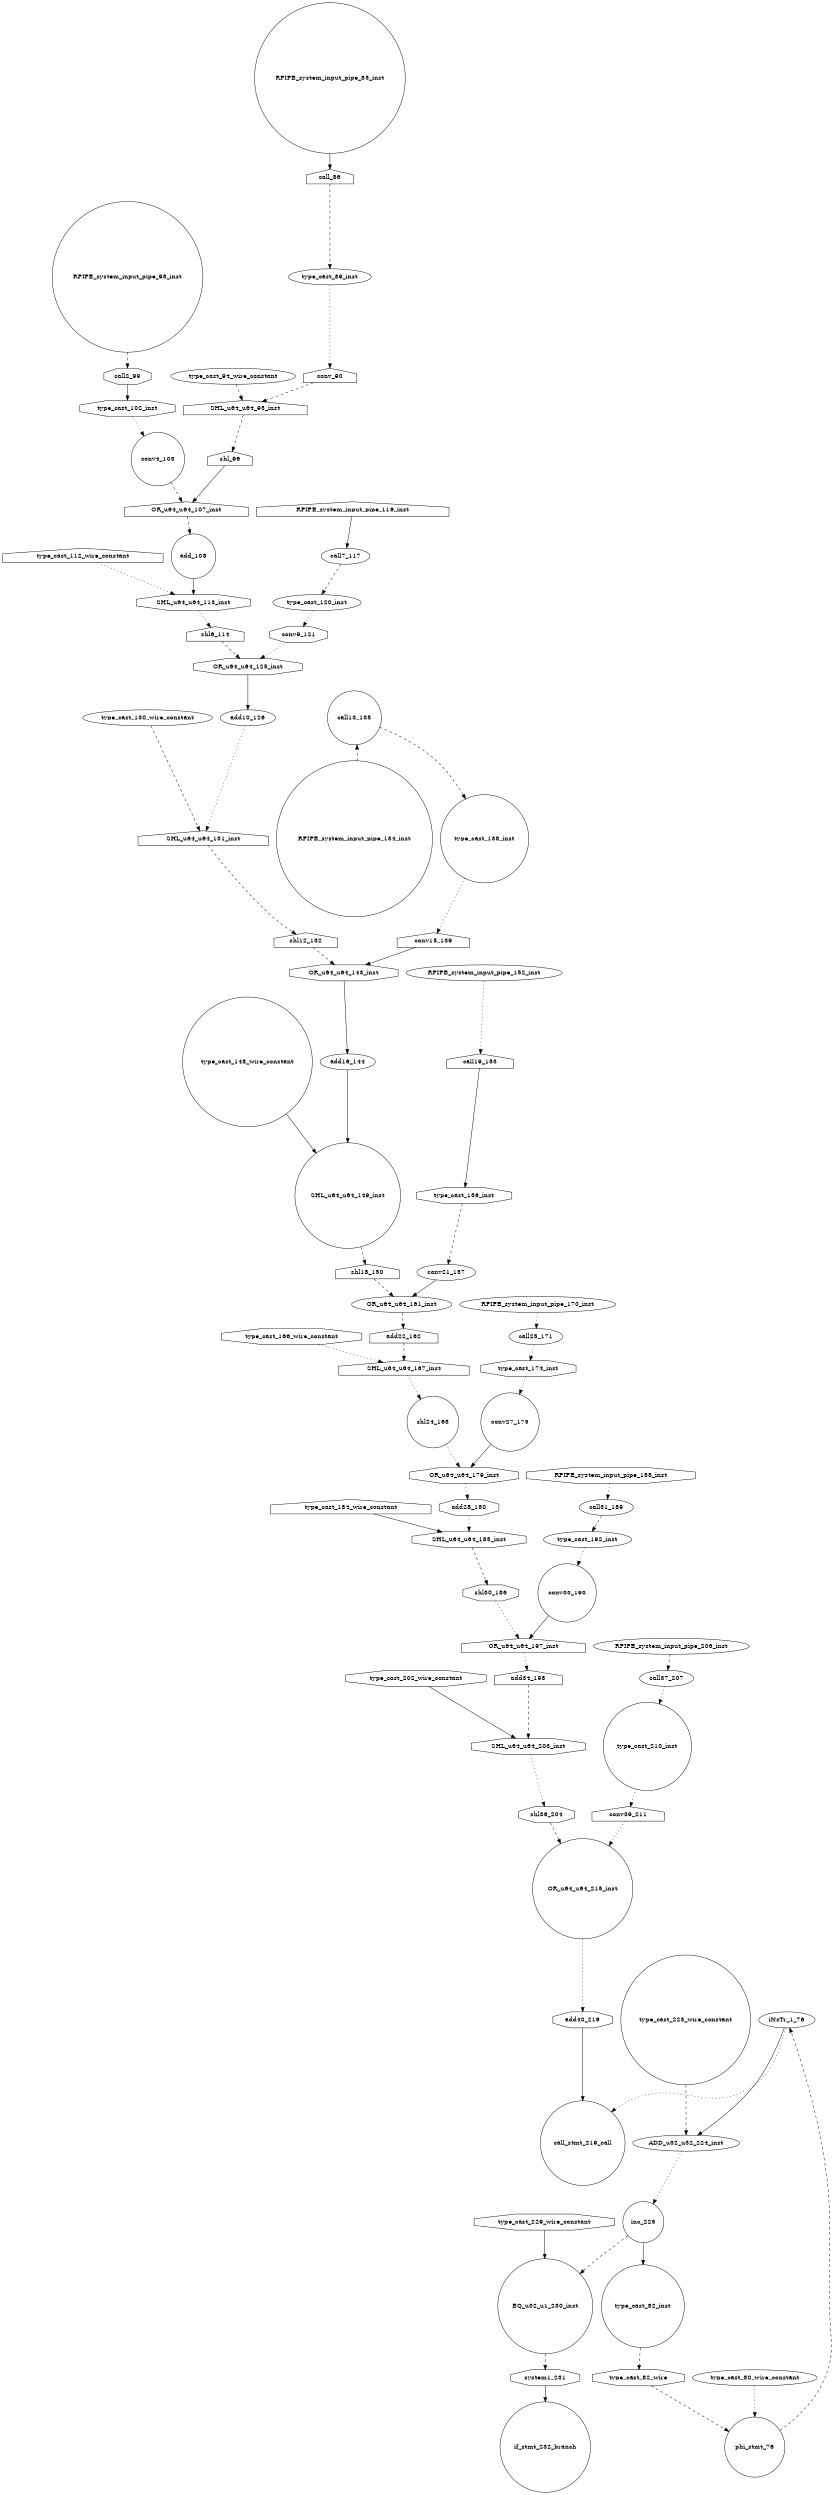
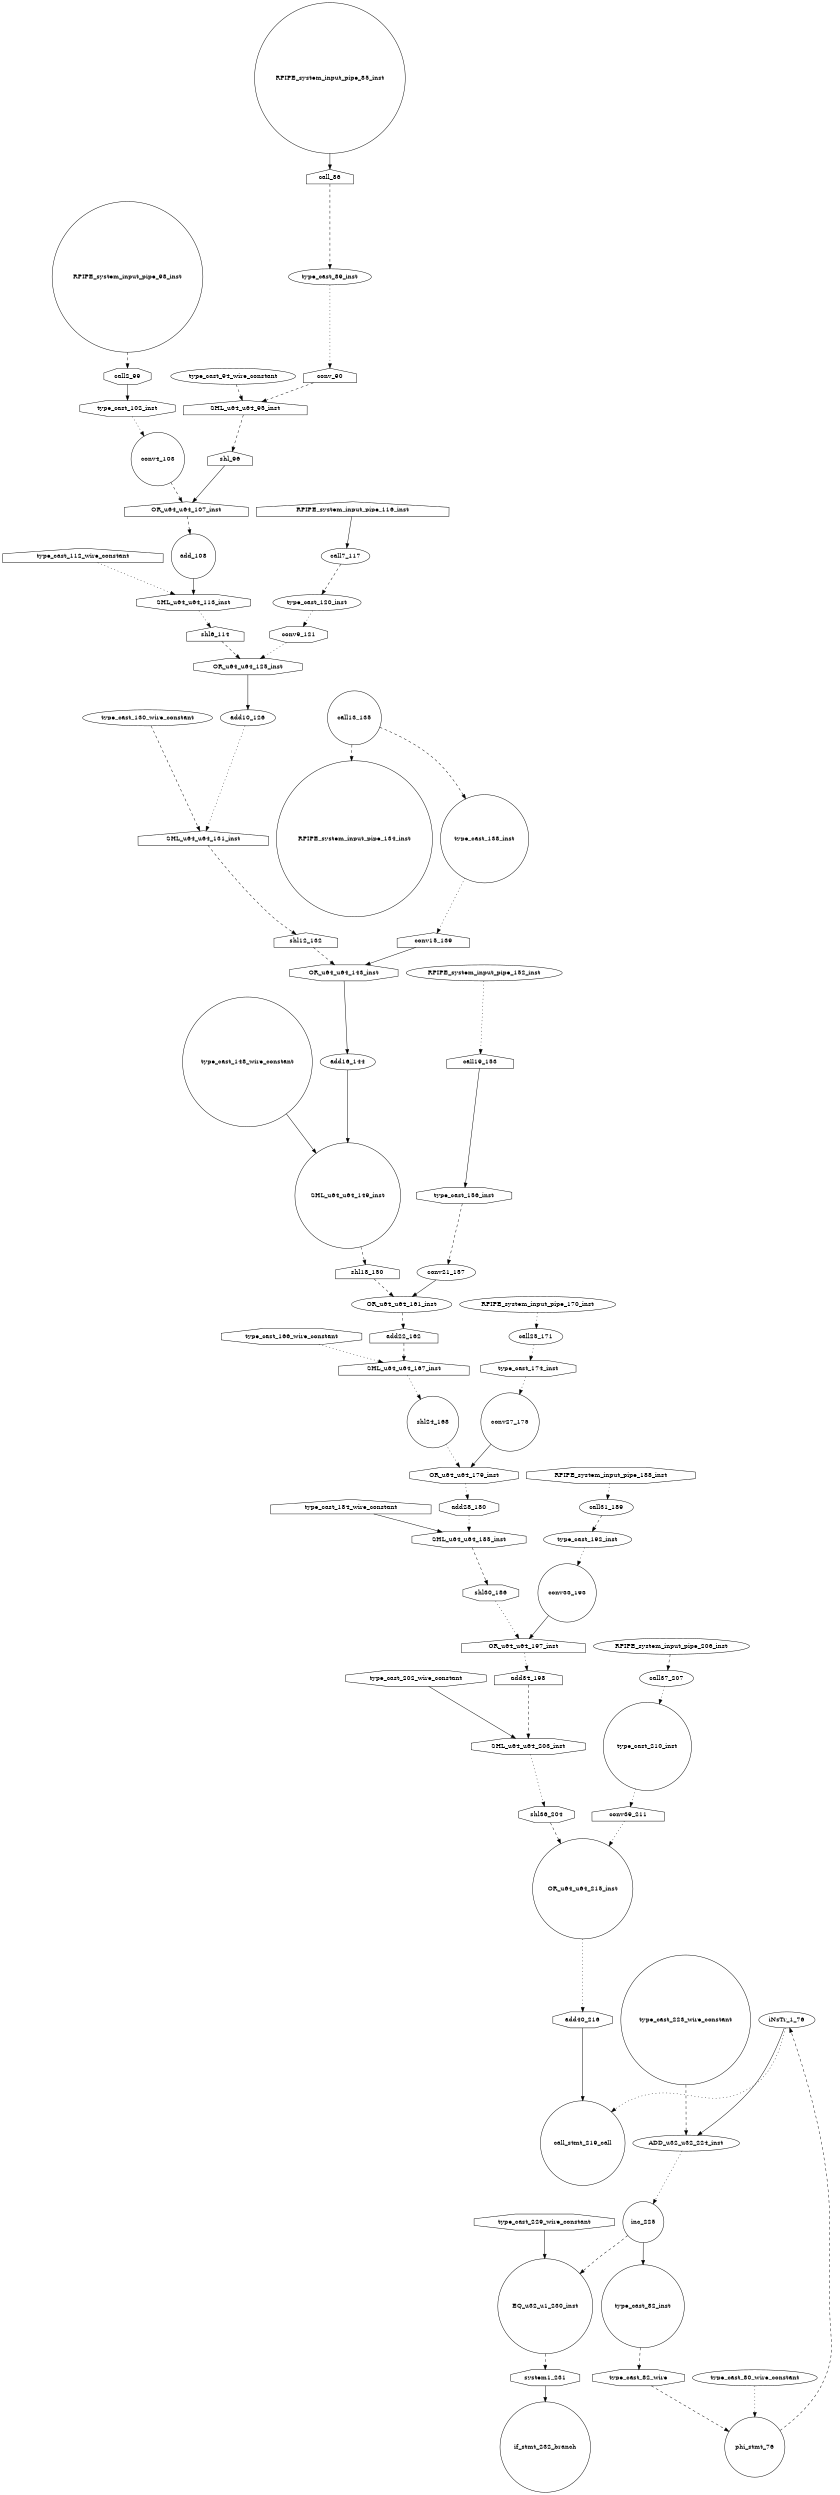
edge "RPIPE_system_input_pipe_134_inst" -> "call13_135": reversed
